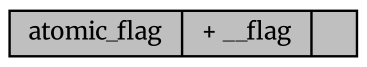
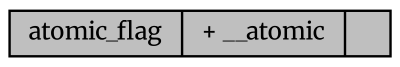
node "atomic_flag": text "+ __flag" -> "+ __atomic"
